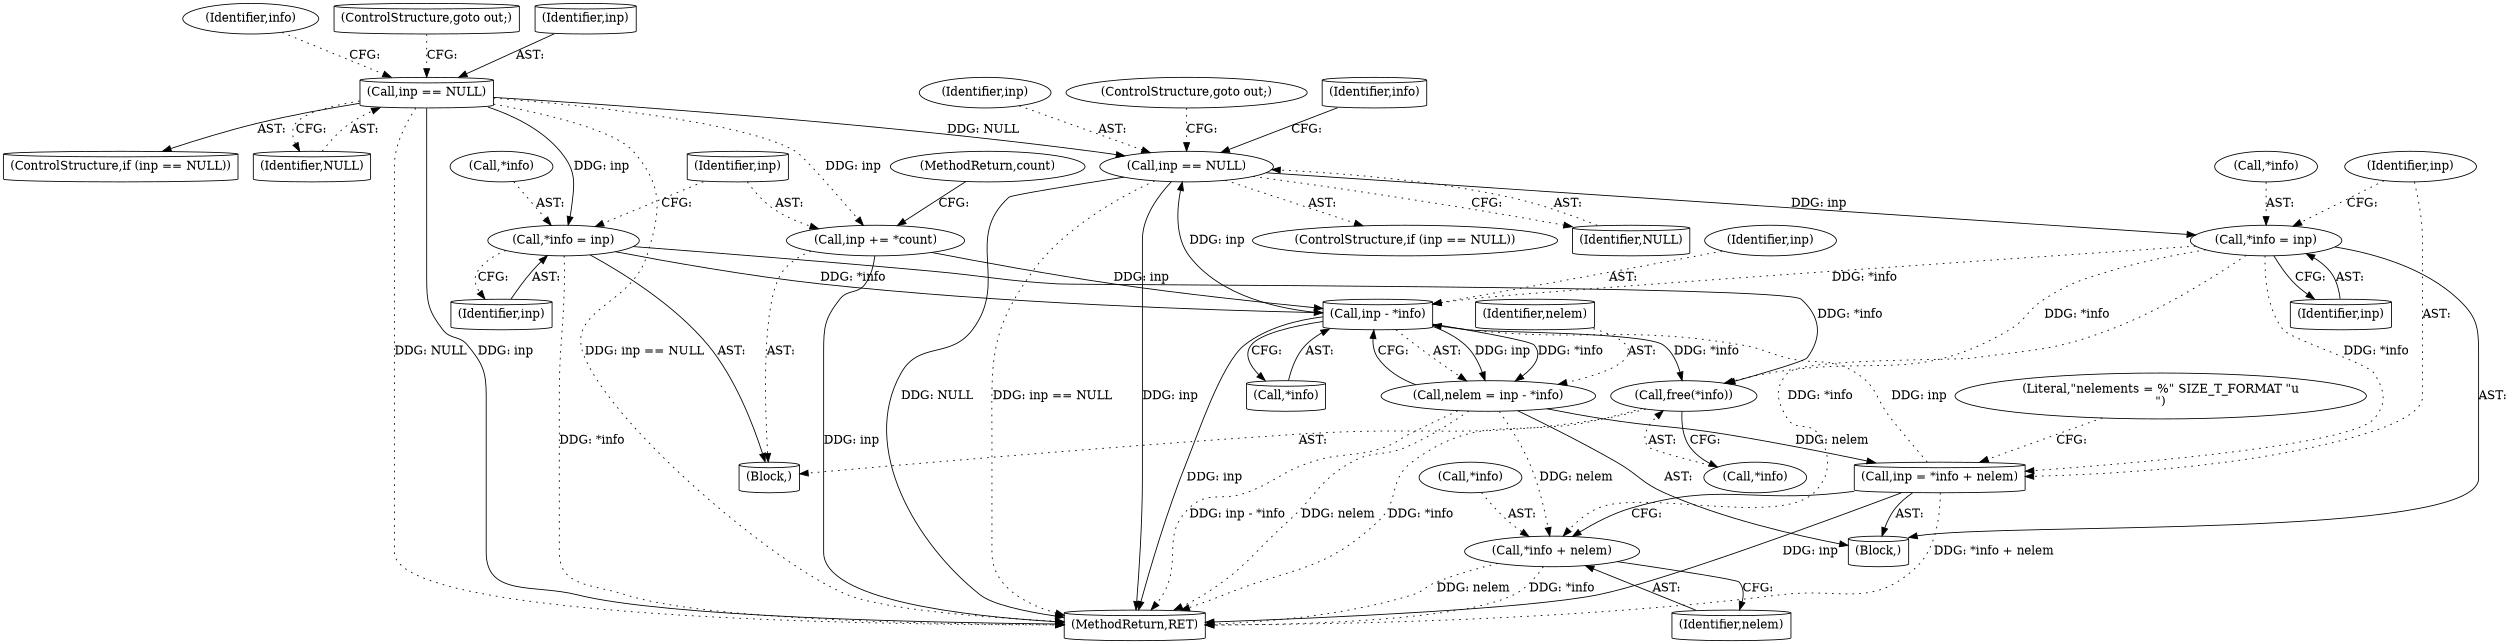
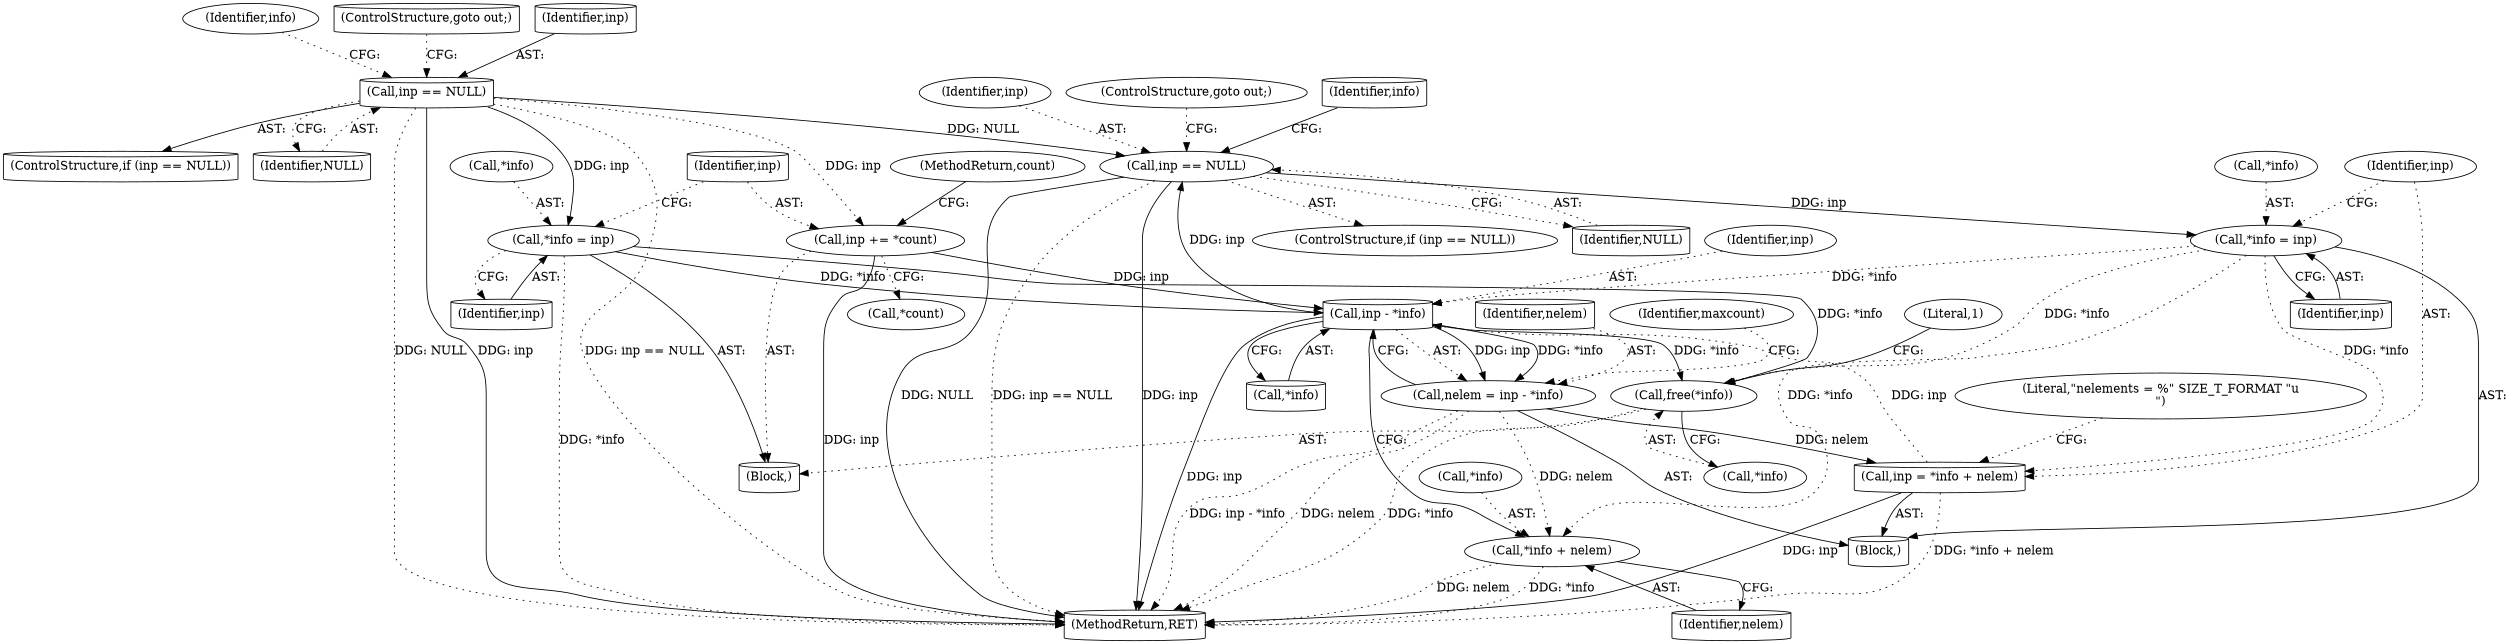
node "(Call,*count)": added
node "(Identifier,maxcount)": added
node "(Literal,1)": added
edge "(Call,inp = *info + nelem)" -> "(Call,*info + nelem)": now "(Call,inp - *info)" -> "(Call,*info + nelem)"
